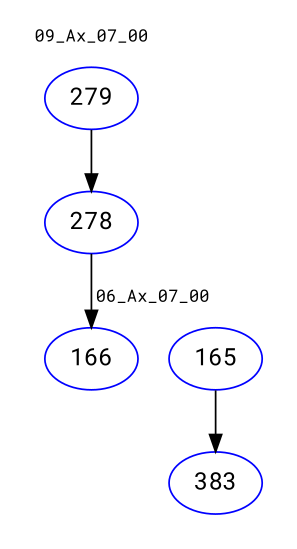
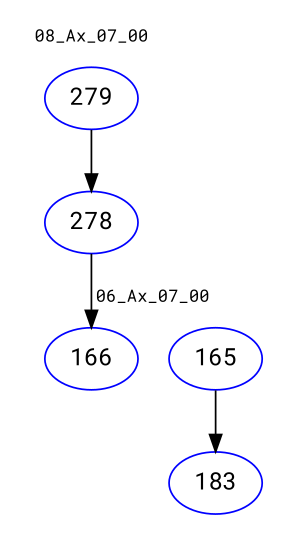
cluster "09_Ax_07_00": label "09_Ax_07_00" -> "08_Ax_07_00"
node "383": label "383" -> "183"
